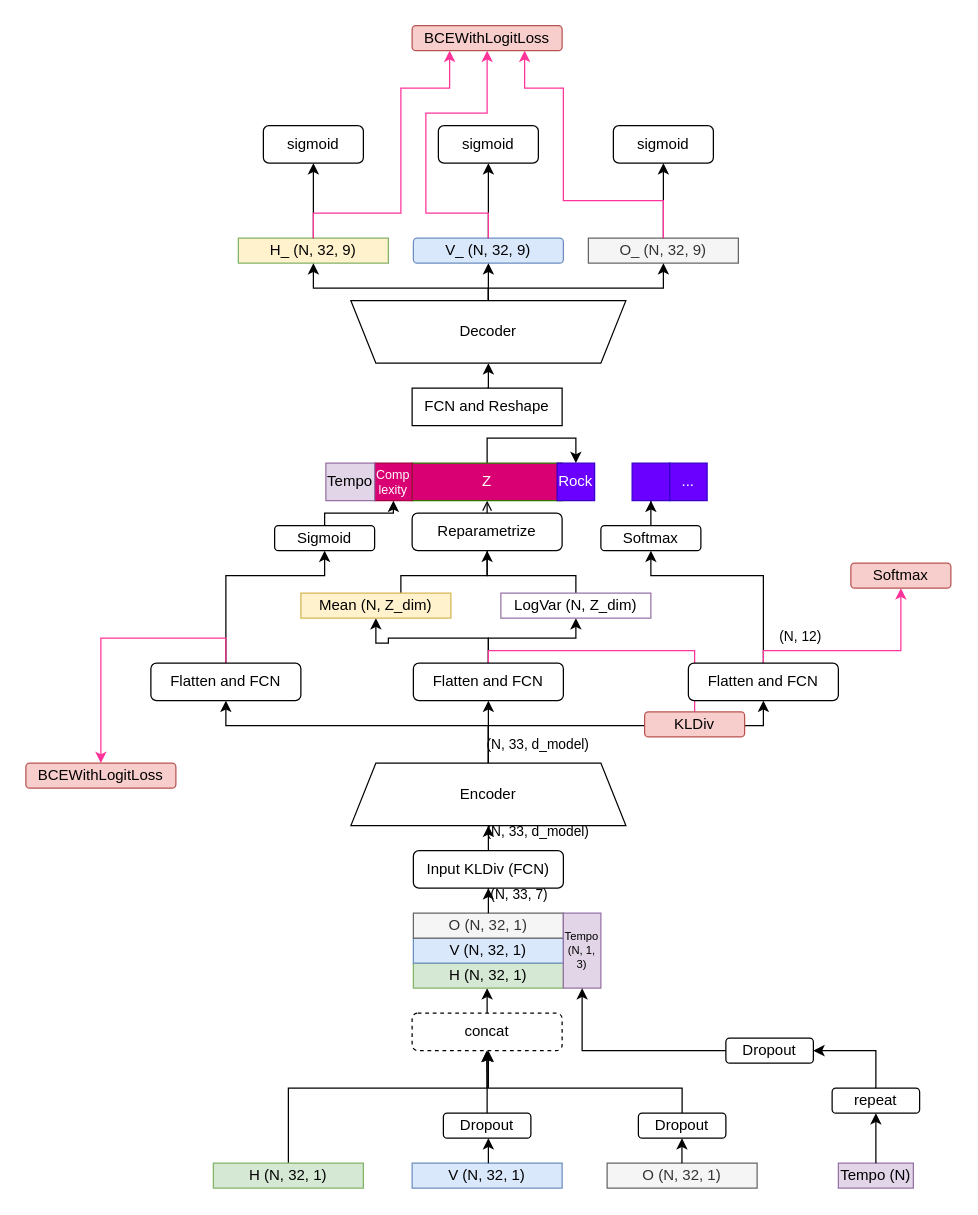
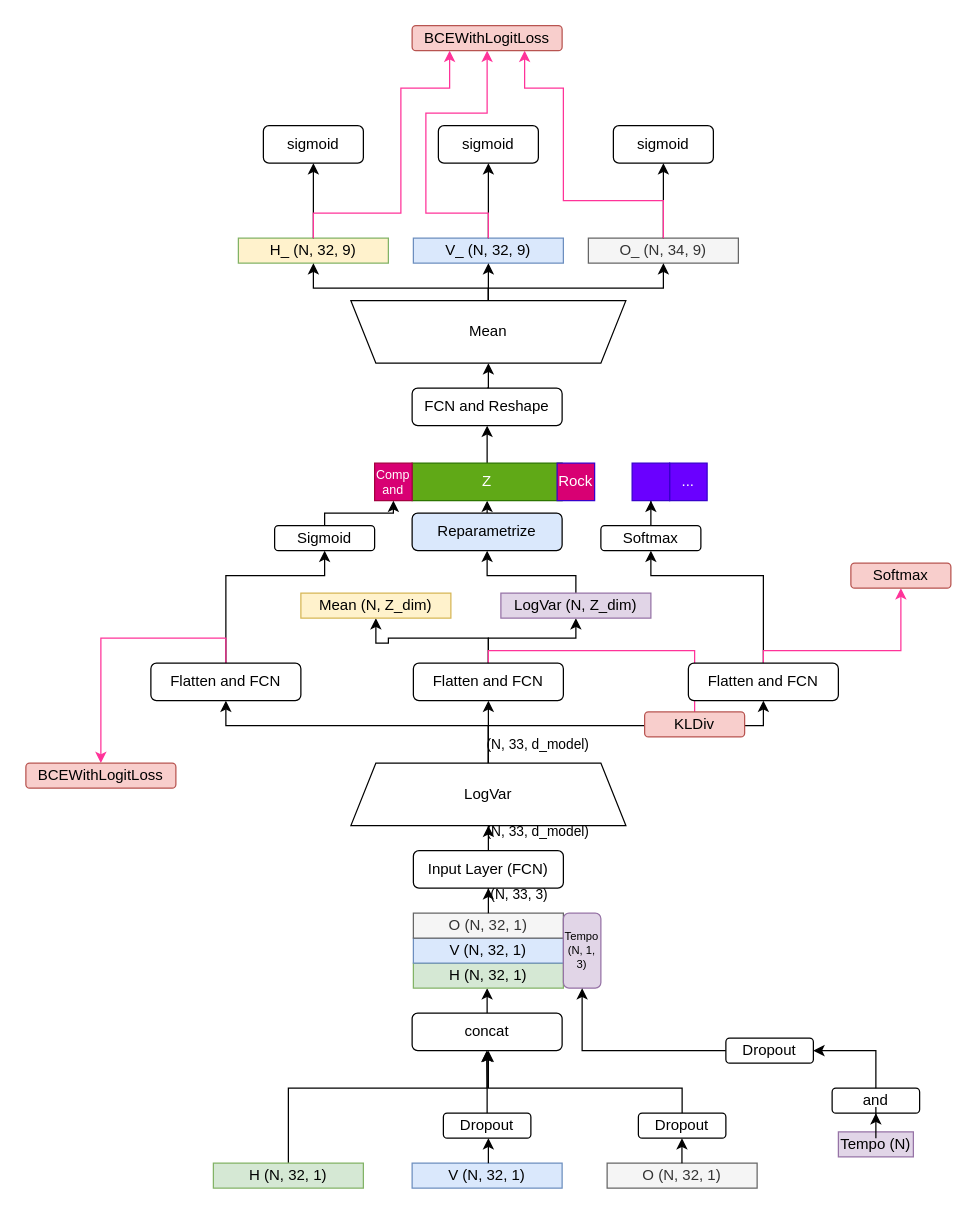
node "V_ (N, 32, 9)": shape rounded rectangle -> rectangle
node "O_ (N, 32, 9)": label "O_ (N, 32, 9)" -> "O_ (N, 34, 9)"
node "Decoder": label "Decoder" -> "Mean"
node "FCN and Reshape": shape rectangle -> rounded rectangle
edge "Z" -> "Rock": now "Z" -> "FCN and Reshape"
node "Tempo": removed
node "Complexity": label "Complexity" -> "Compand"
node "Z": fillcolor #d80073 -> #60a917
node "Rock": fillcolor #6a00ff -> #d80073
edge "Reparametrize" -> "Z": arrowhead open -> classic
node "Reparametrize": fillcolor #ffffff -> #dae8fc
edge "Mean (N, Z_dim)" -> "Reparametrize": removed
edge "Reparametrize" -- "LogVar (N, Z_dim)": arrowhead none -> classic
node "LogVar (N, Z_dim)": fillcolor #ffffff -> #e1d5e7
node "(N, 12)": removed
node "Encoder": label "Encoder" -> "LogVar"
node "Input KLDiv (FCN)": label "Input KLDiv (FCN)" -> "Input Layer (FCN)"
node "(N, 33, 7)": label "(N, 33, 7)" -> "(N, 33, 3)"
node "Tempo (N, 1, 3)": shape rectangle -> rounded rectangle
node "concat": style dashed -> solid
node "repeat": label "repeat" -> "and"
node "Tempo (N)": moved (876, 1176) -> (876, 1144)
